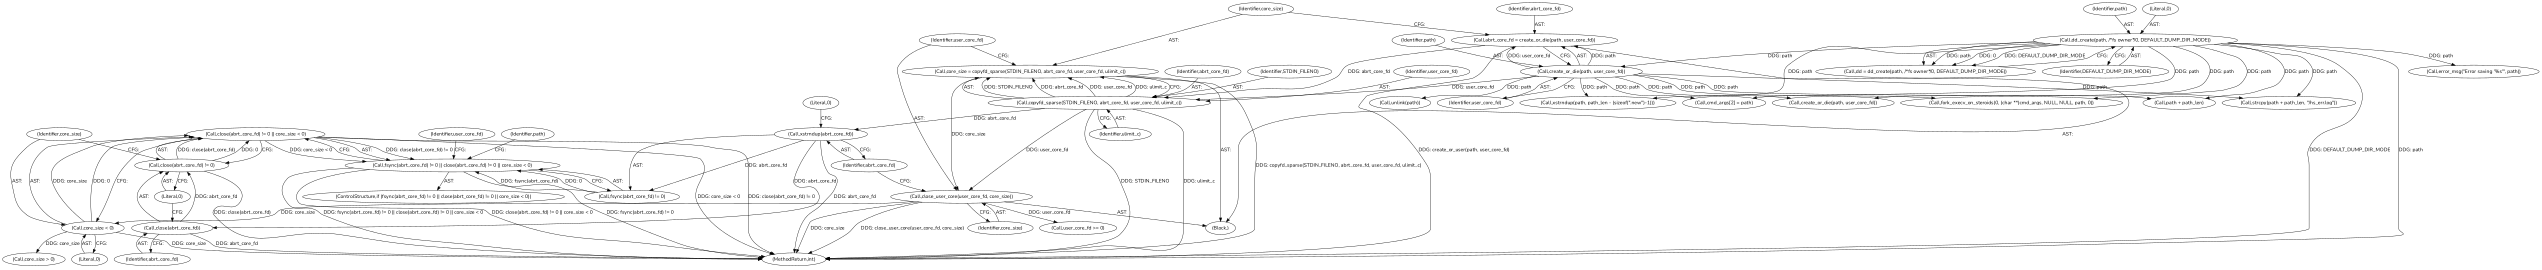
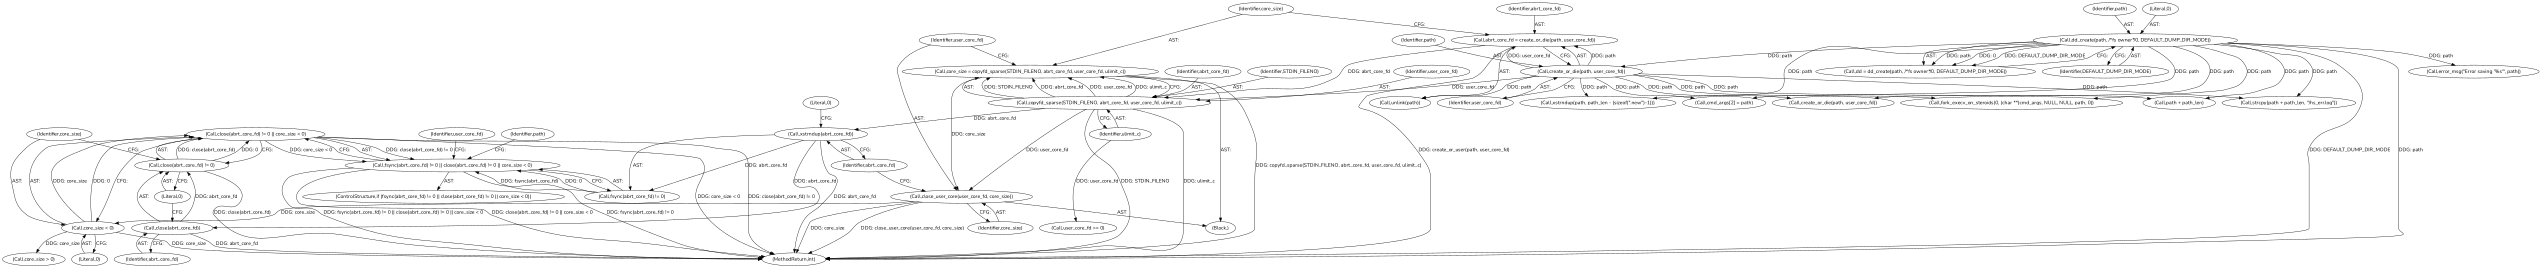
edge "(Call,abrt_core_fd = create_or_die(path, user_core_fd))" -> "(Block,)": now "(Call,abrt_core_fd = create_or_die(path, user_core_fd))" -> "(Call,unlink(path))"
edge "(Call,close_user_core(user_core_fd, core_size))" -> "(Call,user_core_fd >= 0)": now "(Identifier,ulimit_c)" -> "(Call,user_core_fd >= 0)"
